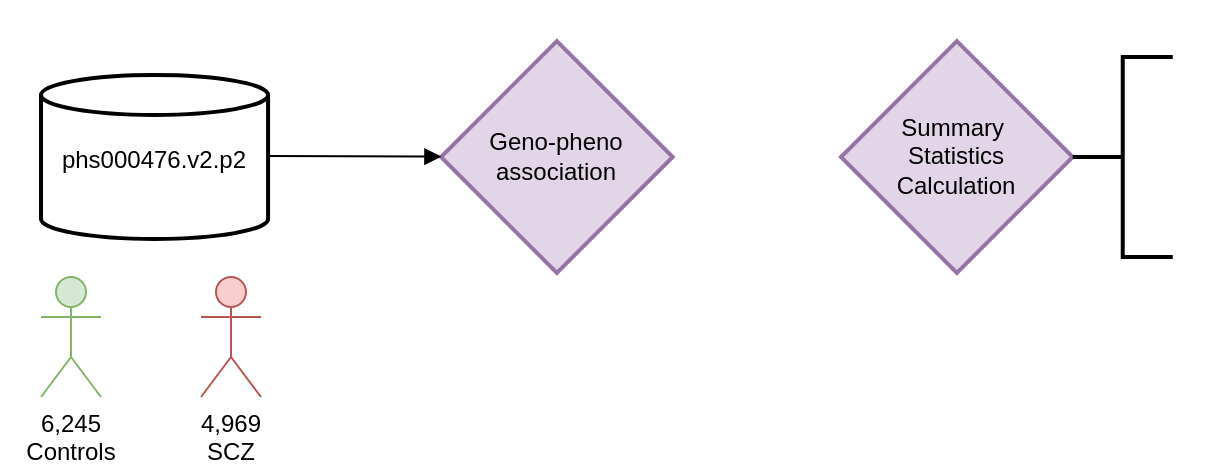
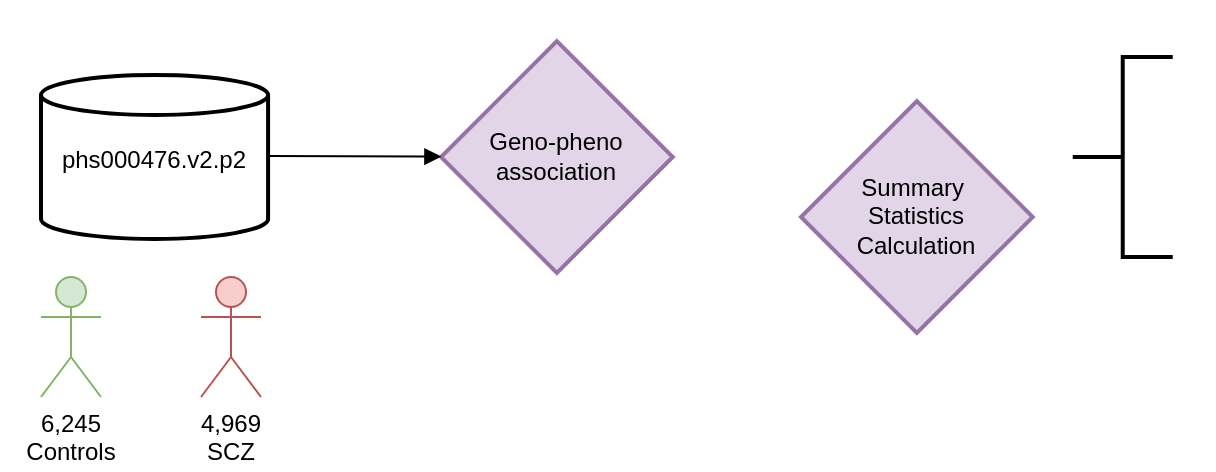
node "Summary Statistics Calculation": moved (957, 157) -> (917, 217)
